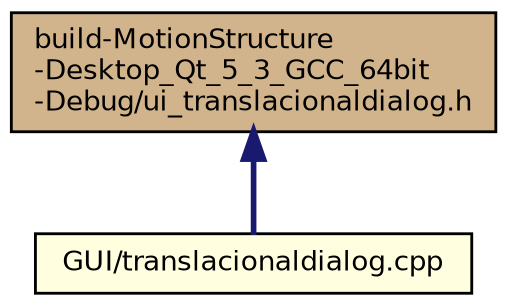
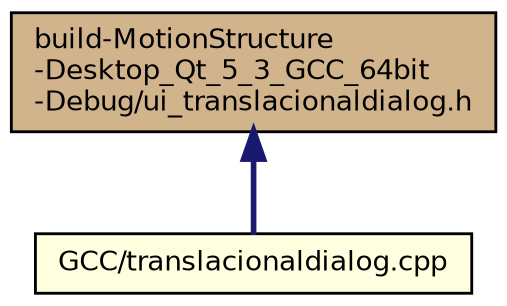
node "GUI/translacionaldialog.cpp": label "GUI/translacionaldialog.cpp" -> "GCC/translacionaldialog.cpp"
